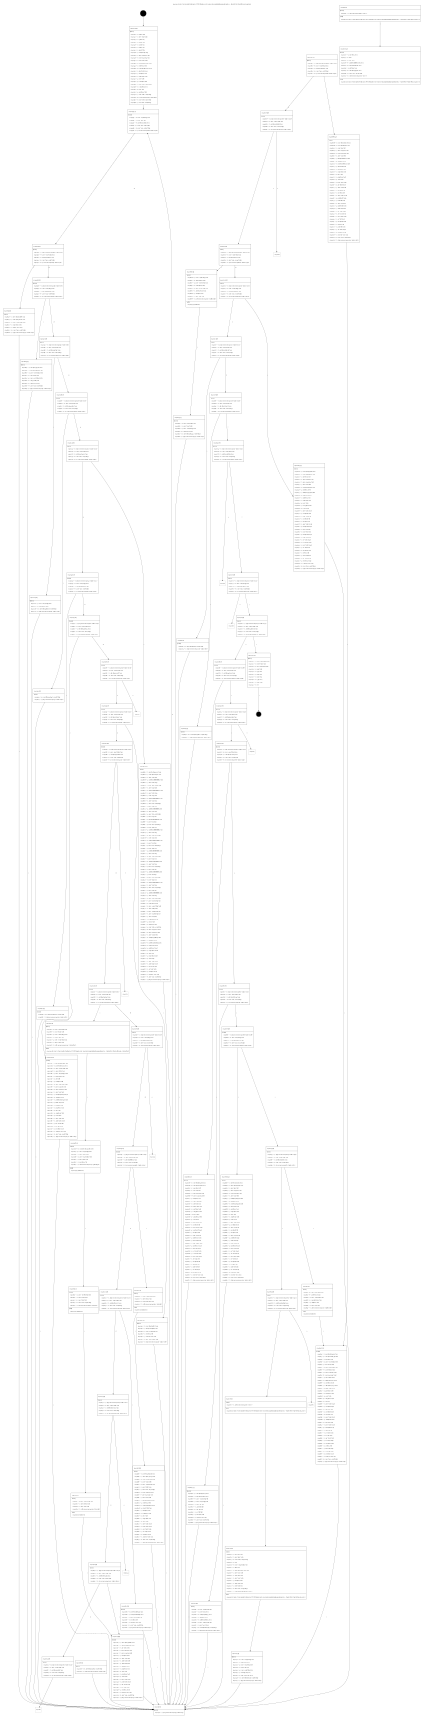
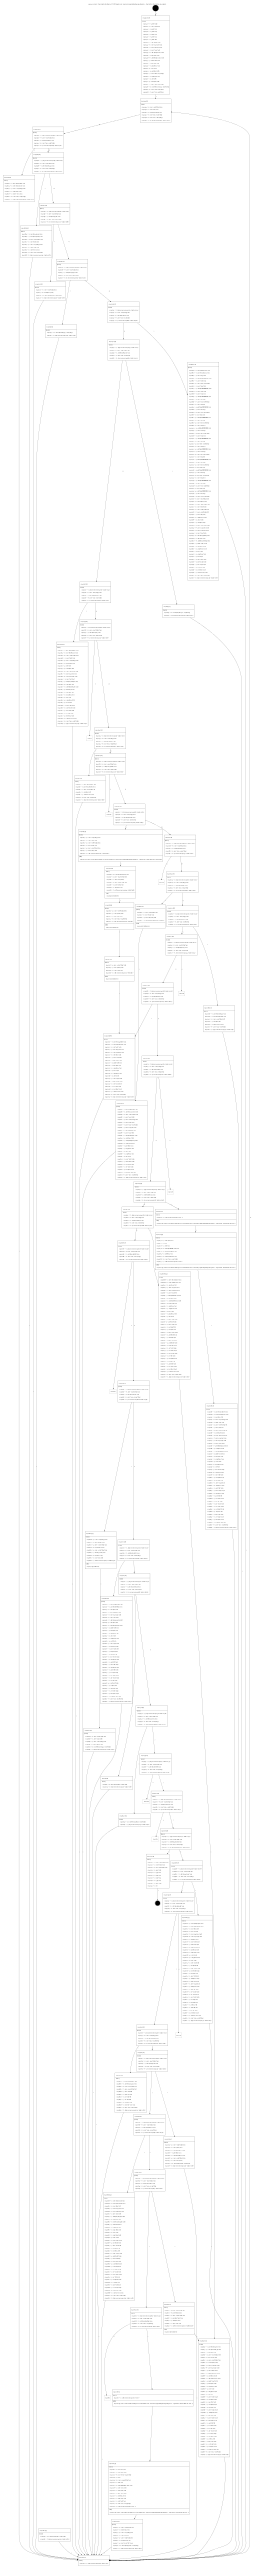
node "0x401690 [28]": added
node "0x401c98 [177]": added
